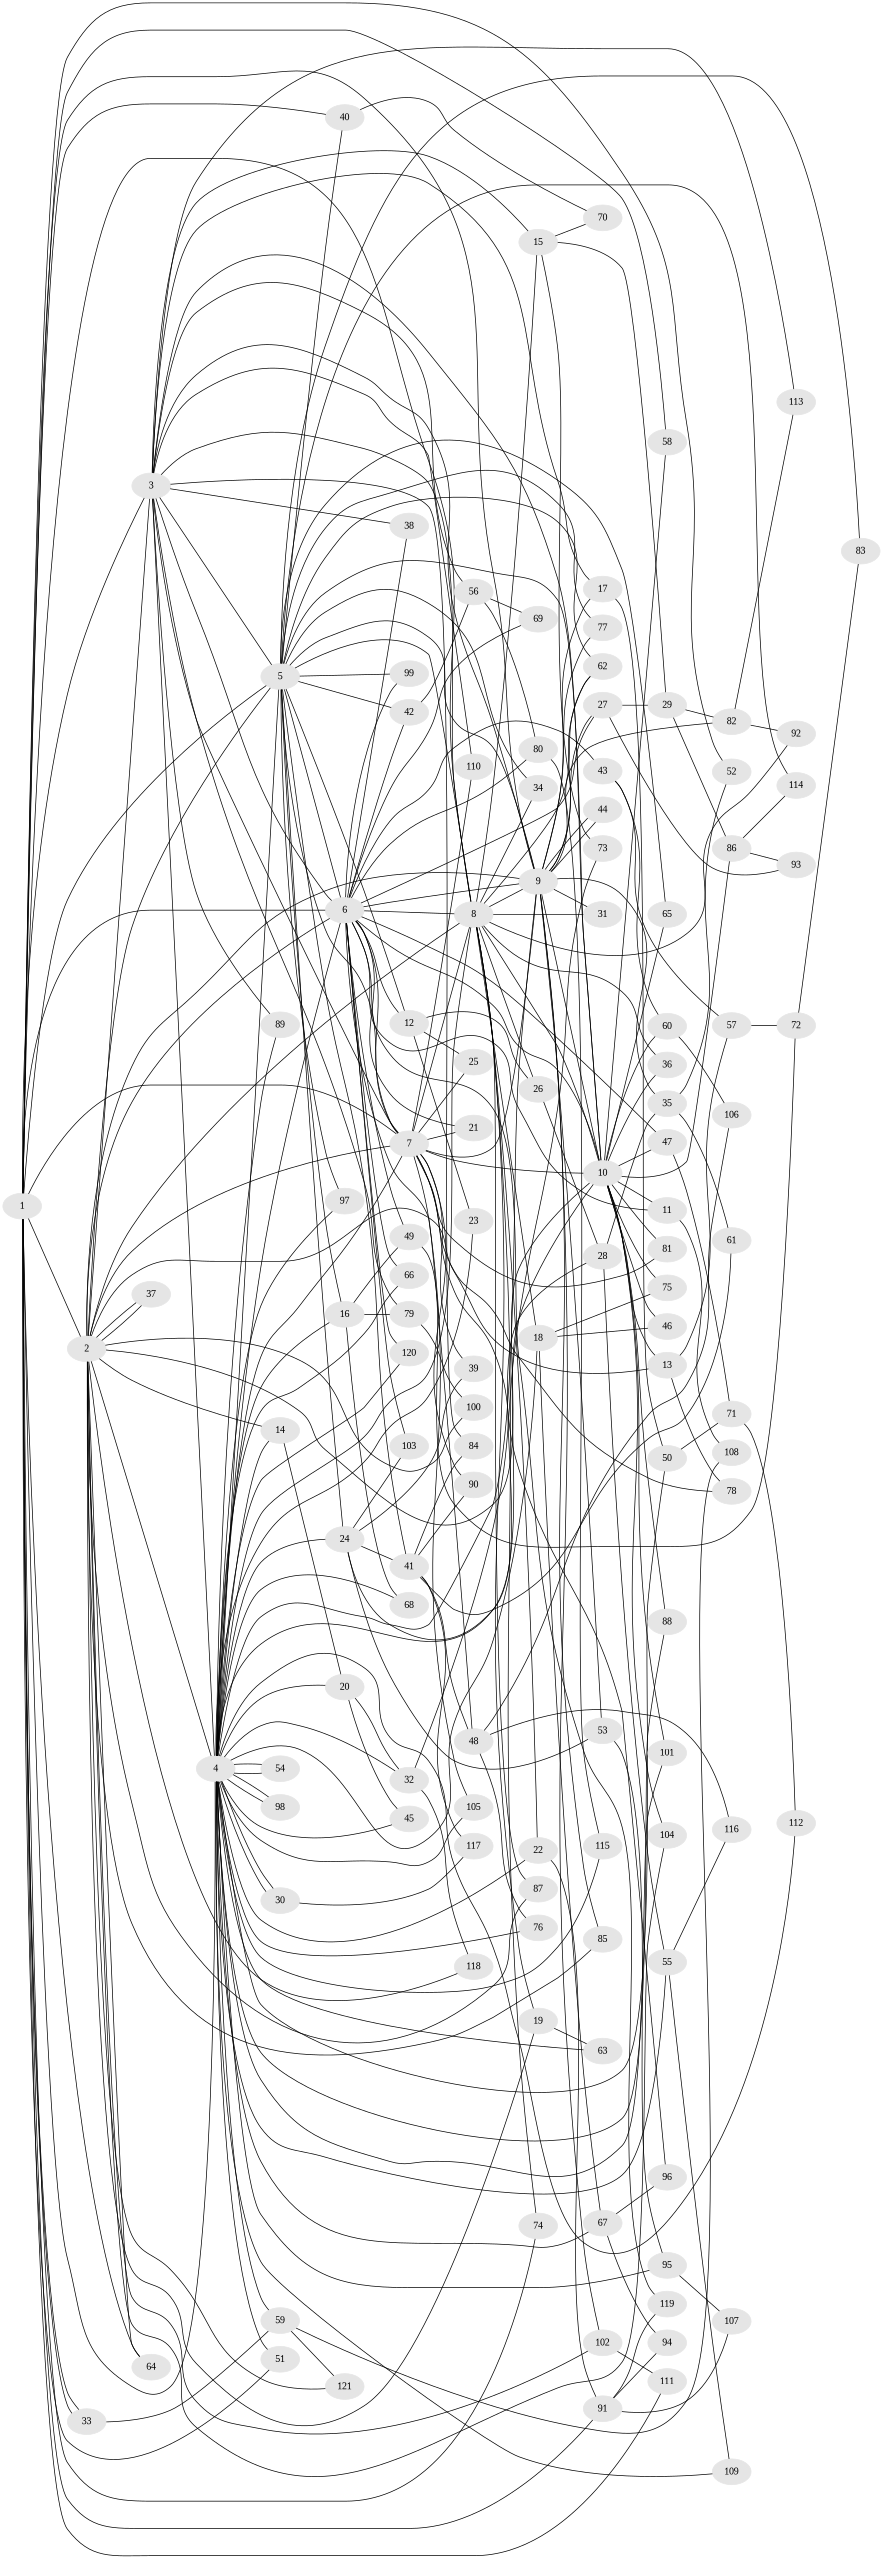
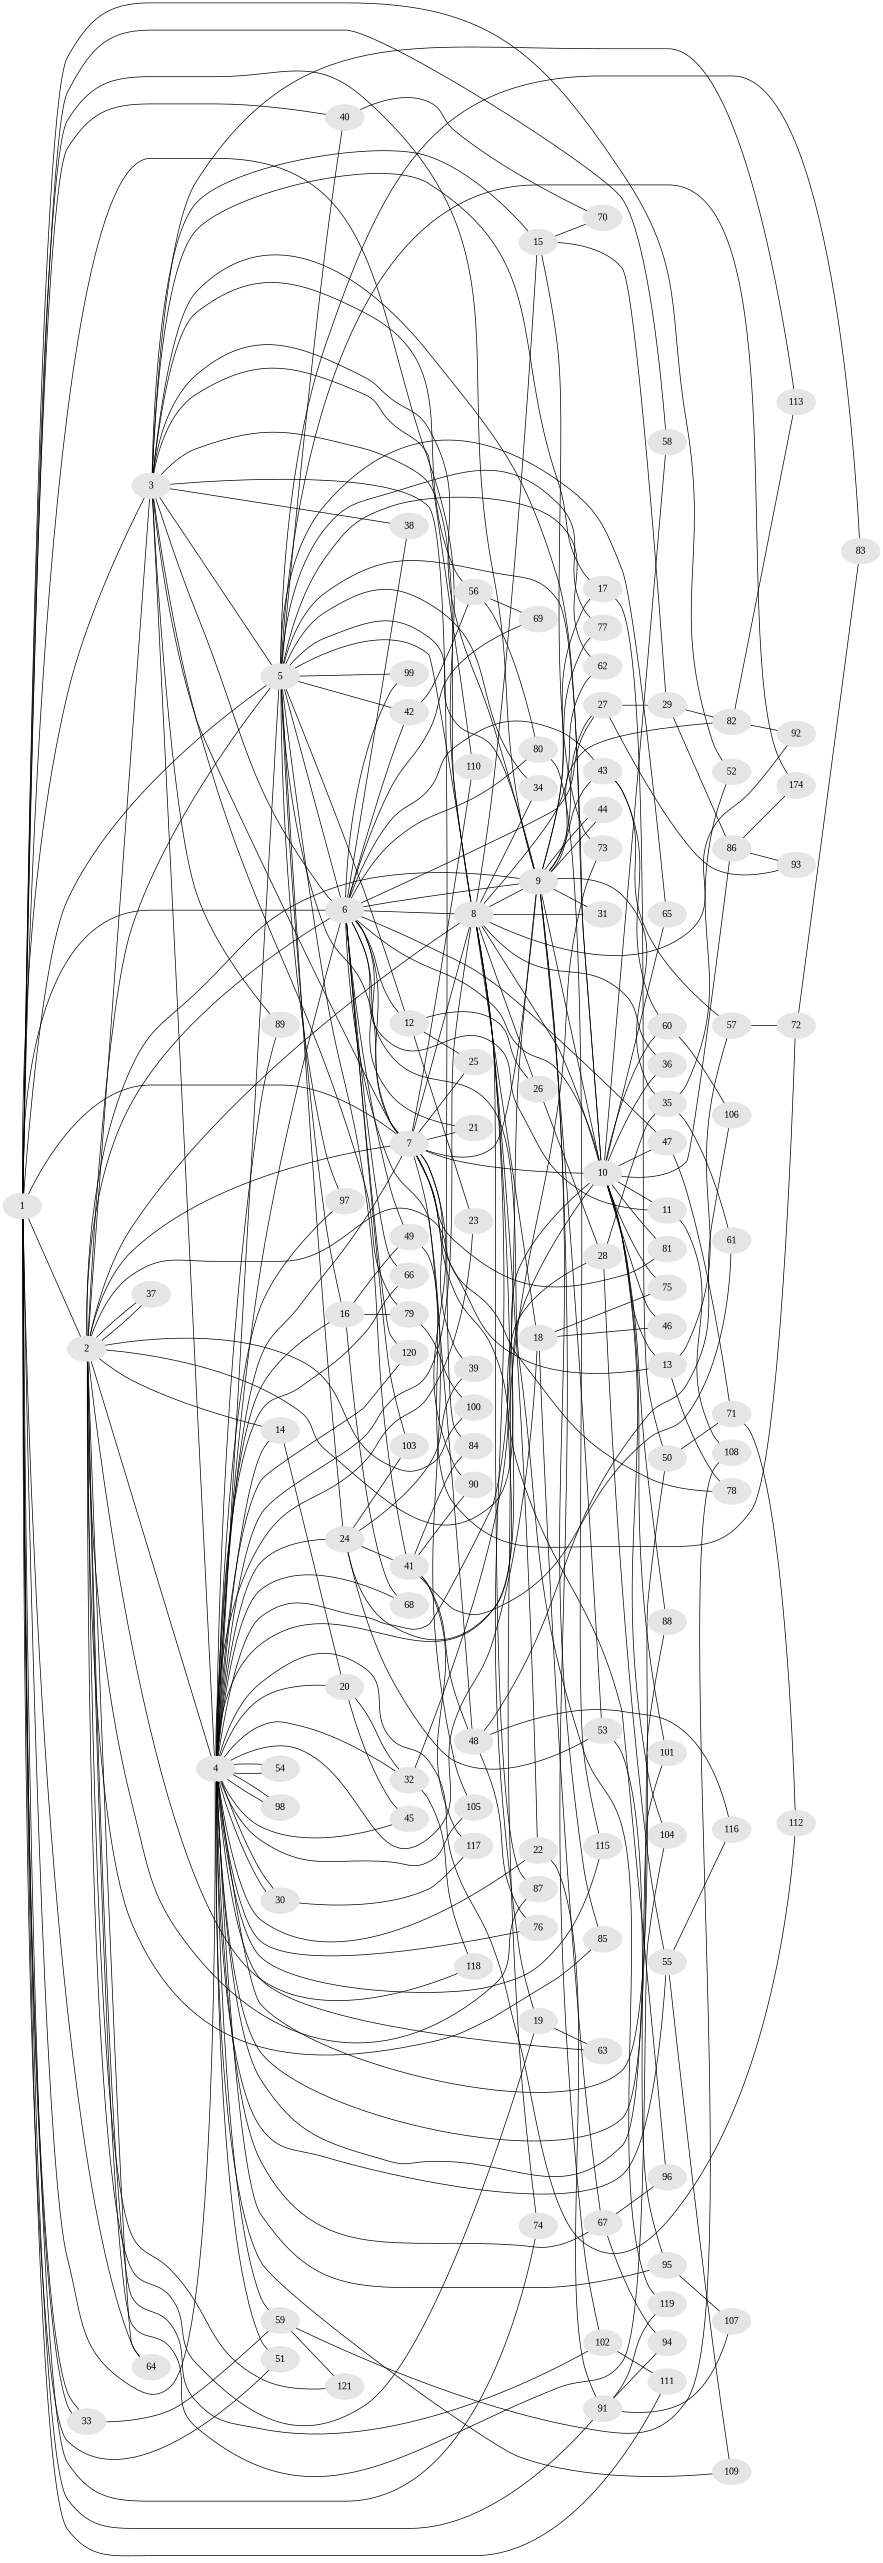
edge "62" -- "9": now "43" -- "9"
node "114": label "114" -> "174"
